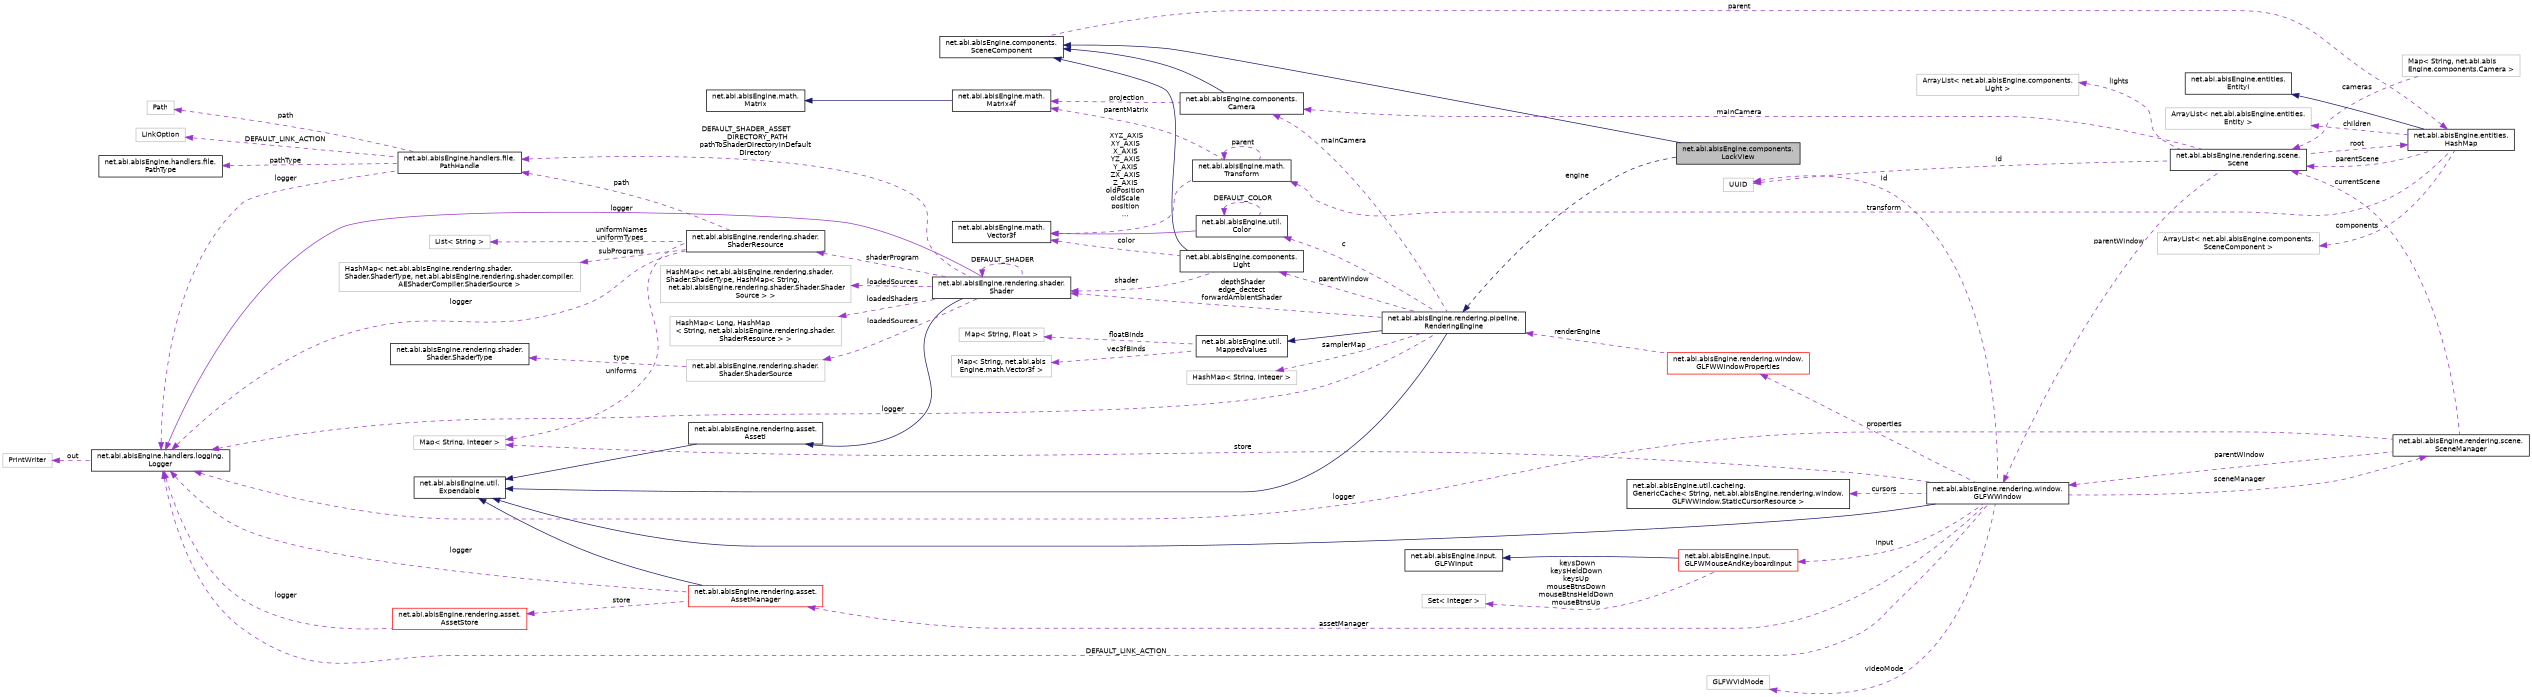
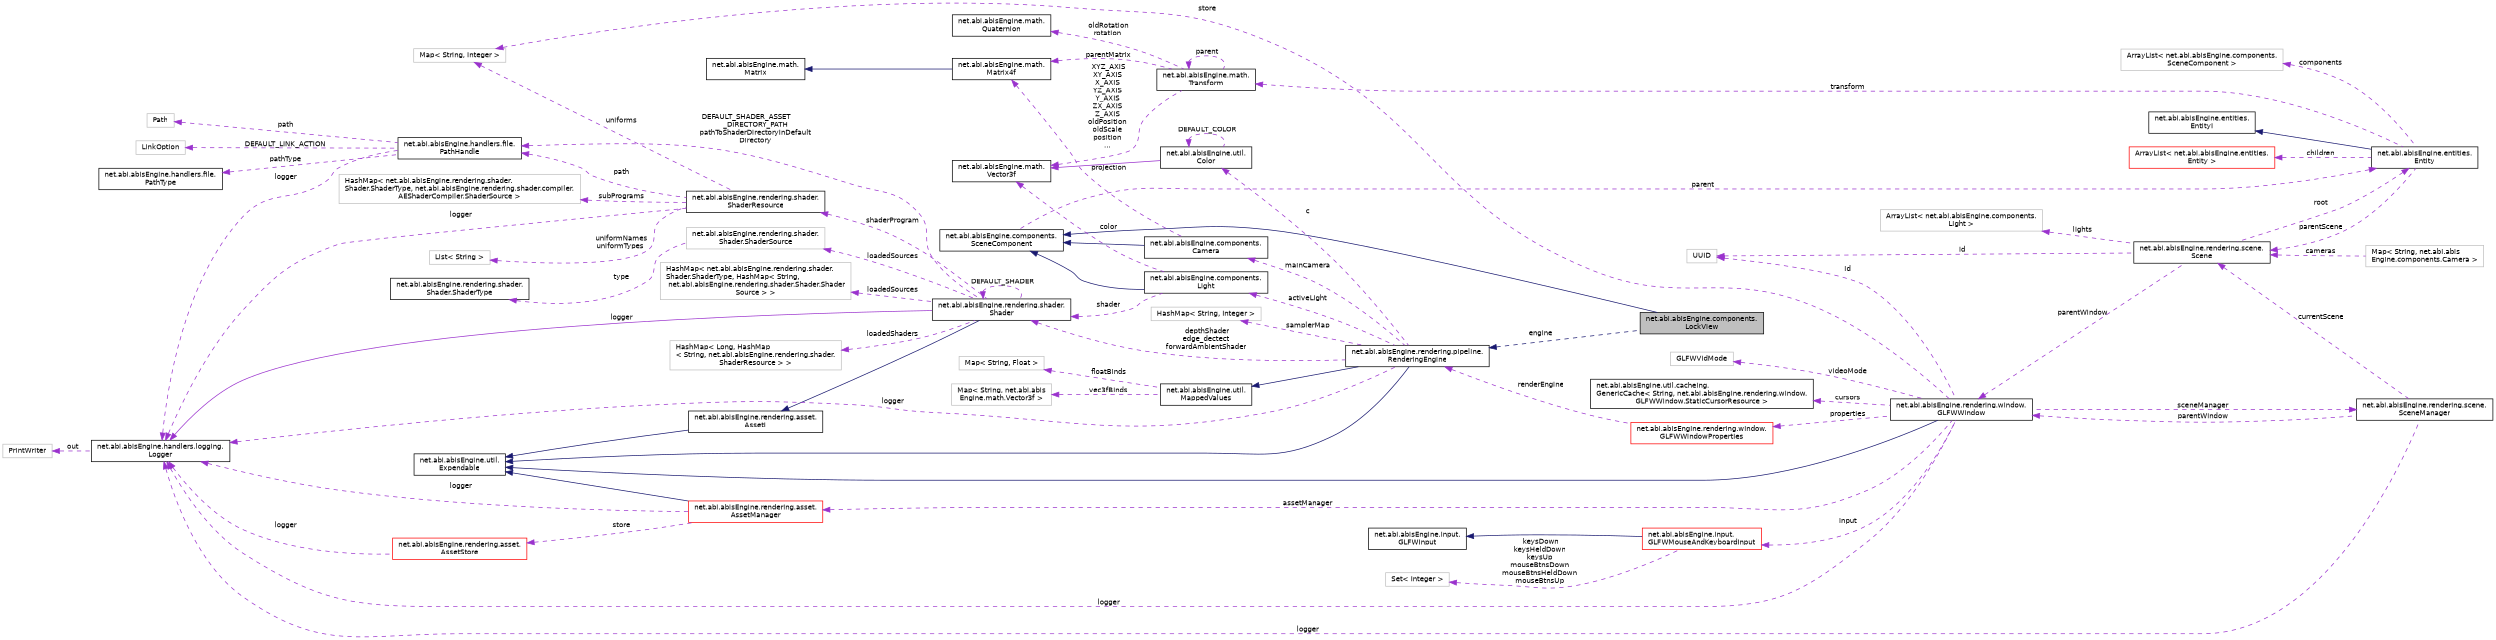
node "net.abi.abisEngine.math. Quaternion": added
edge "net.abi.abisEngine.rendering.scene. Scene" -> "net.abi.abisEngine.components. Camera": removed, label "mainCamera"
node "ArrayList< net.abi.abisEngine.entities. Entity >": color grey75 -> red
node "net.abi.abisEngine.entities. HashMap": label "net.abi.abisEngine.entities. HashMap" -> "net.abi.abisEngine.entities. Entity"
edge "net.abi.abisEngine.rendering.pipeline. RenderingEngine" -> "net.abi.abisEngine.components. Light": label " parentWindow" -> " activeLight"
edge "net.abi.abisEngine.rendering.window. GLFWWindow" -> "net.abi.abisEngine.handlers.logging. Logger": label " DEFAULT_LINK_ACTION" -> " logger"
